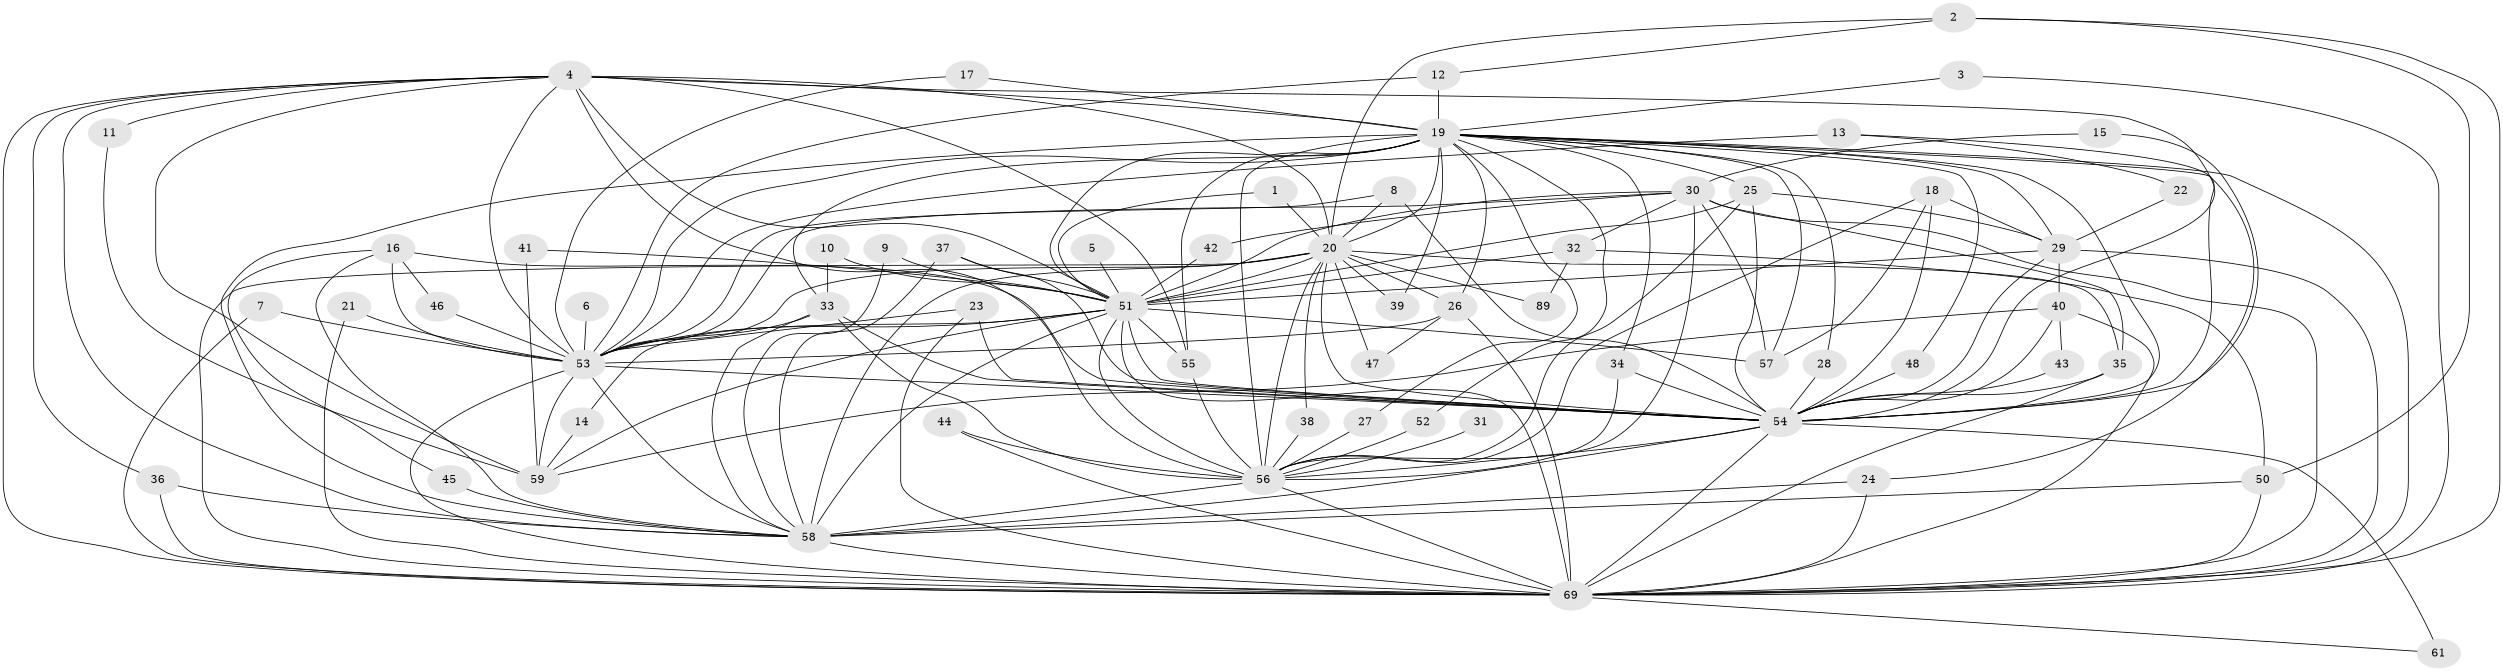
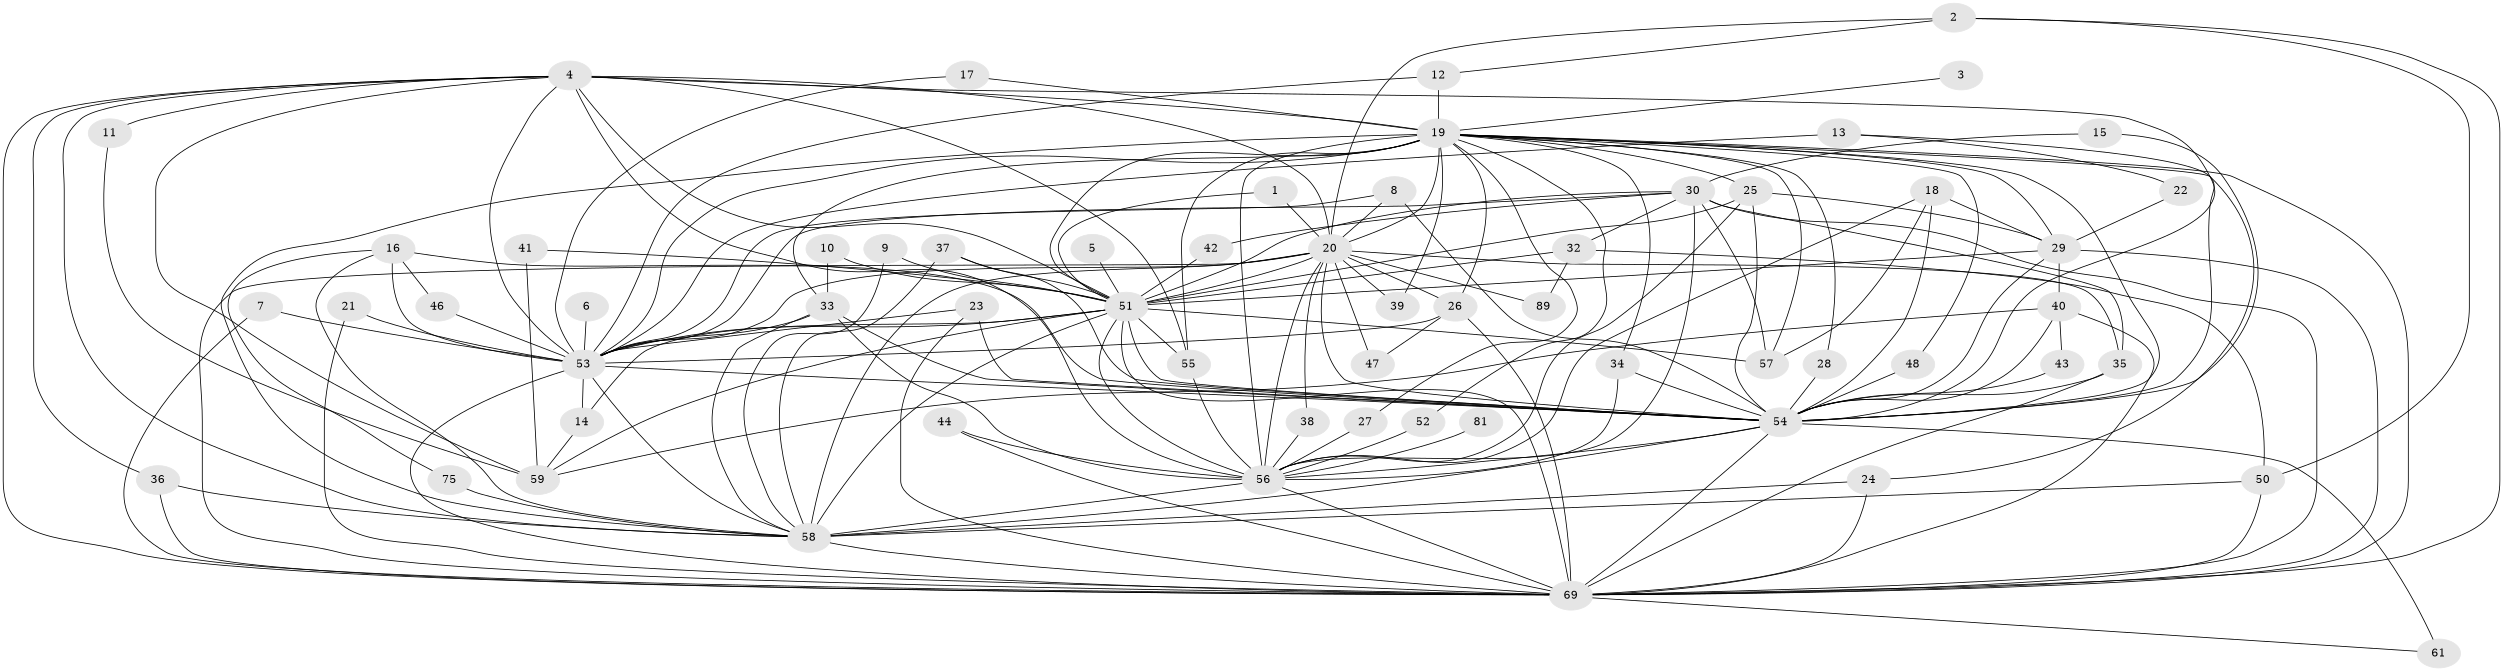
edge "53" -- "59": now "53" -- "14"
node "31": label "31" -> "81"
node "45": label "45" -> "75"
edge "3" -- "69": removed
